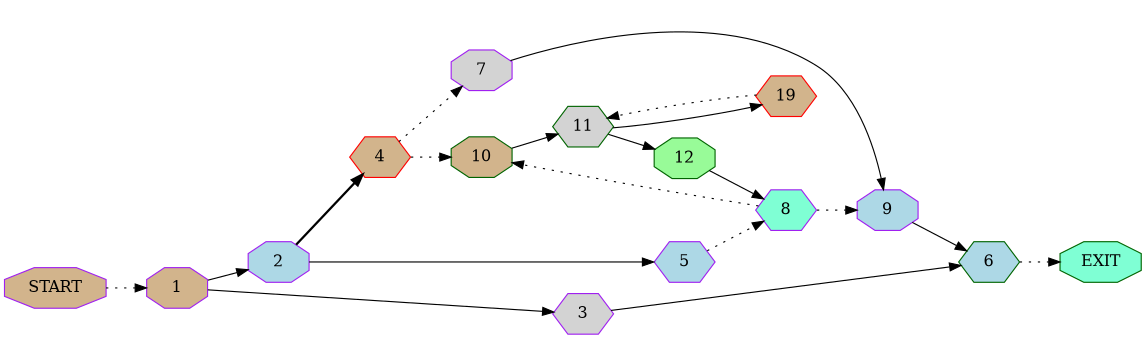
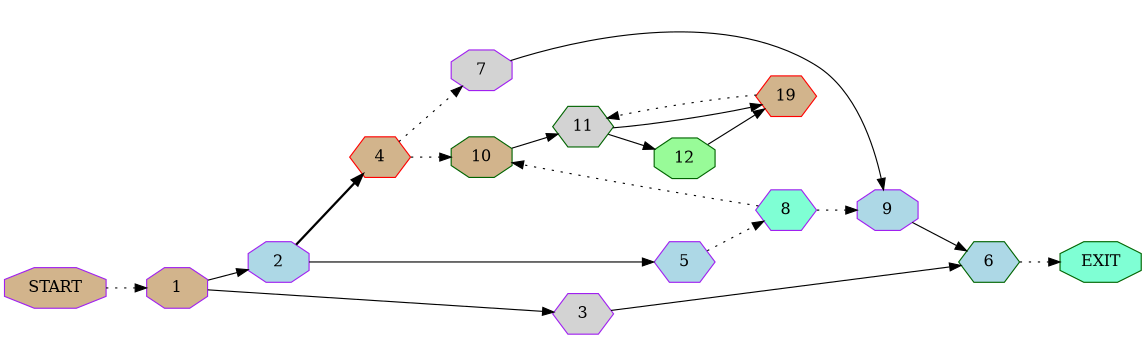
edge "12" -> "8": now "12" -> "19"
